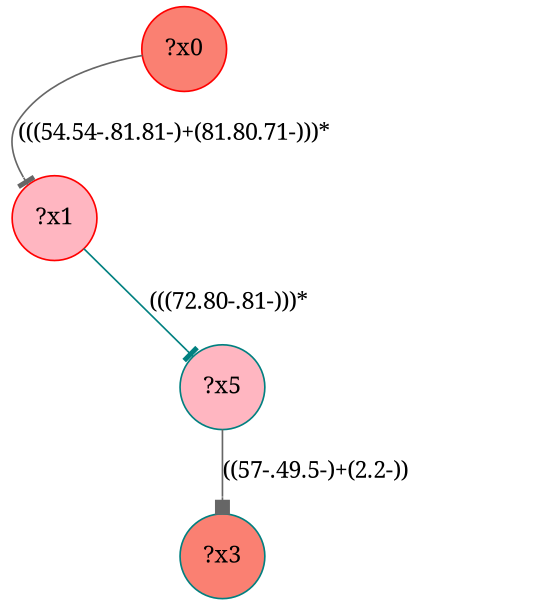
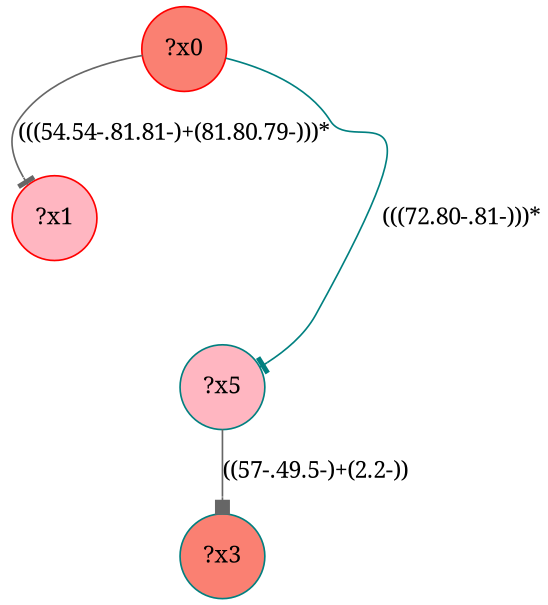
edge "?x0" -> "?x1": label "(((54.54-.81.81-)+(81.80.71-)))*" -> "(((54.54-.81.81-)+(81.80.79-)))*"
edge "?x1" -> "?x5": now "?x0" -> "?x5"
